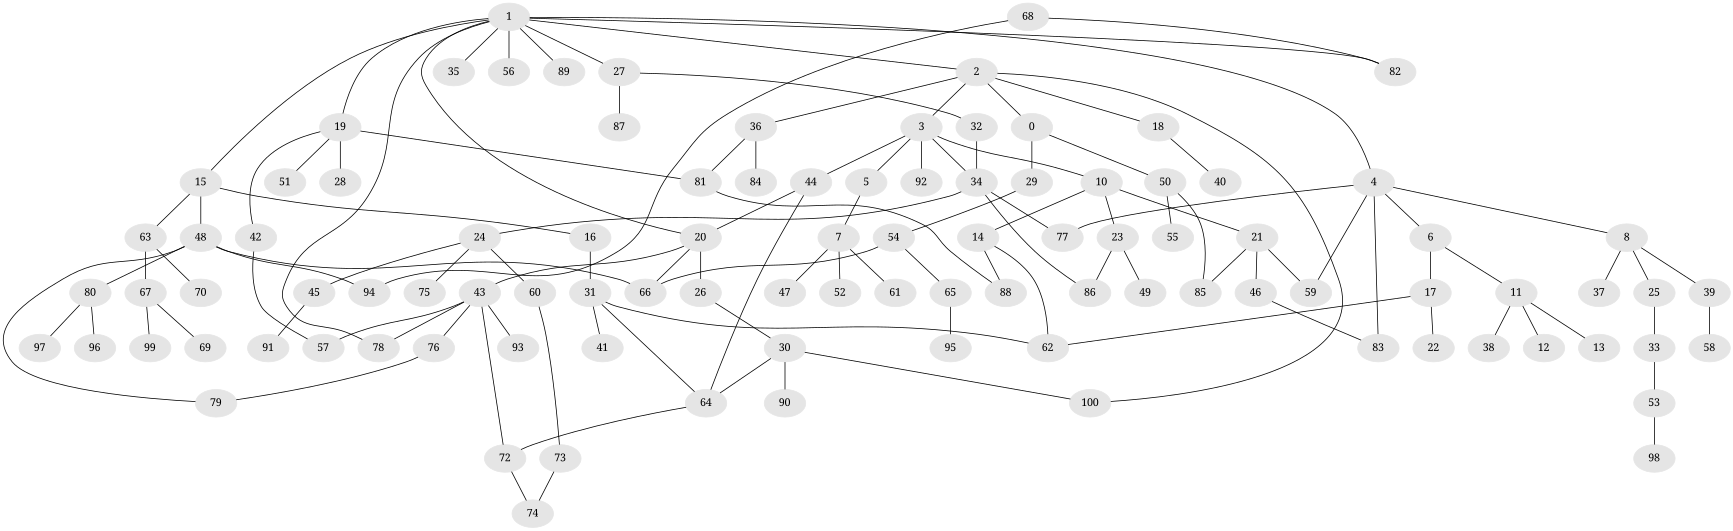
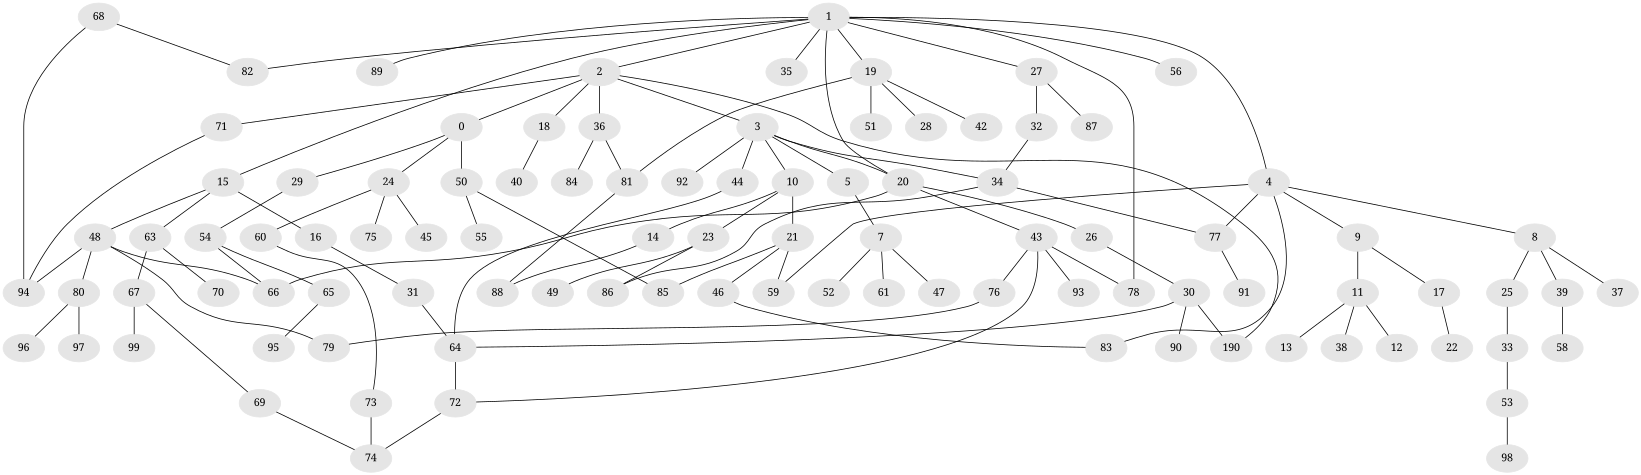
node "71": added
edge "44" -- "20": now "3" -- "20"
edge "34" -- "24": now "0" -- "24"
node "6": label "6" -> "9"
edge "45" -- "91": now "77" -- "91"
node "57": removed
node "41": removed
node "62": removed
node "100": label "100" -> "190"
edge "69" -- "74": added
